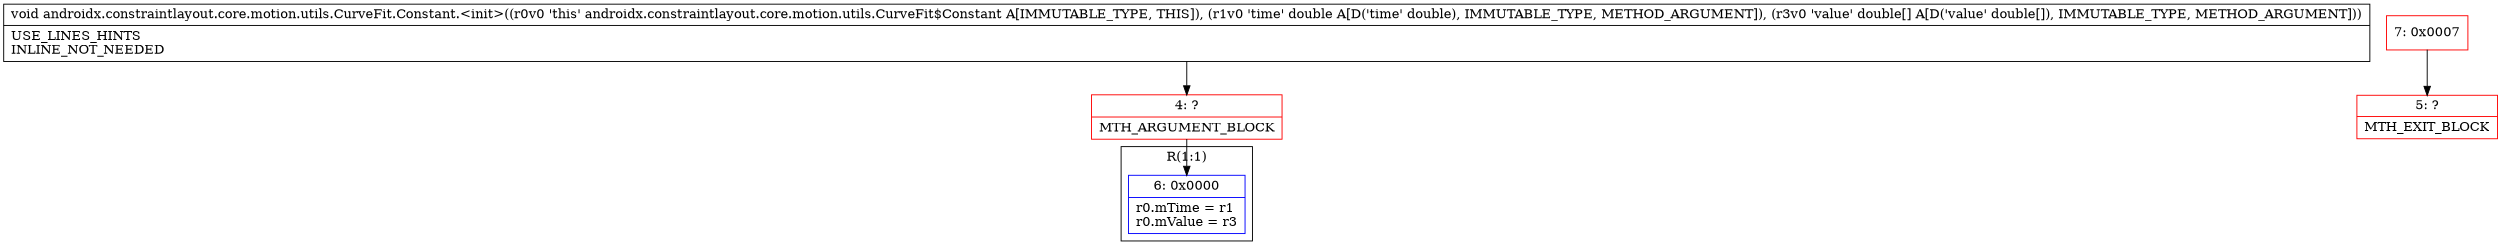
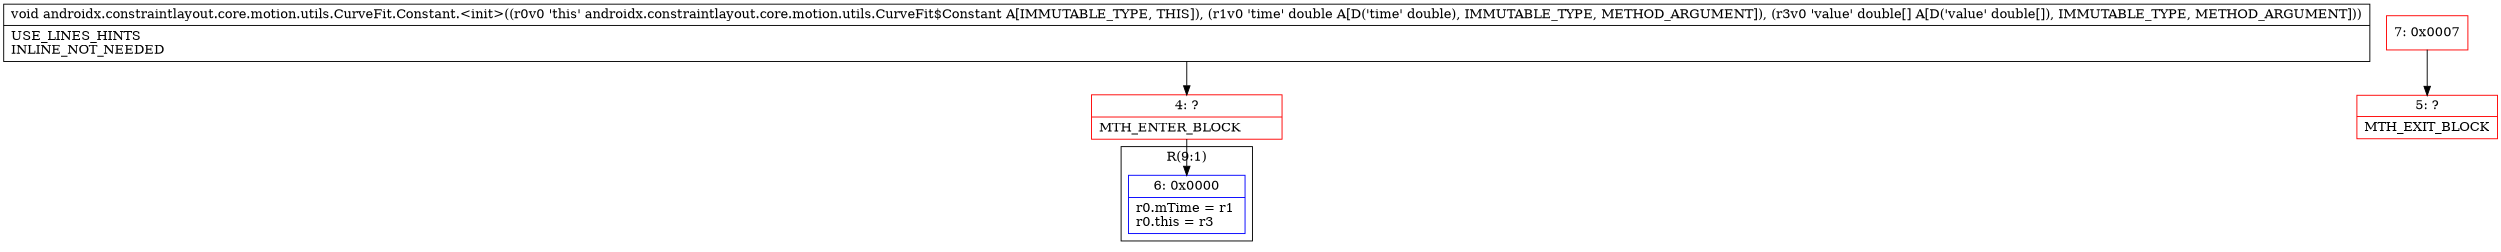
node "4: ?": text "MTH_ARGUMENT_BLOCK" -> "MTH_ENTER_BLOCK"
cluster "R(1:1)": label "R(1:1)" -> "R(9:1)"
node "6: 0x0000": text "r0.mValue = r3" -> "r0.this = r3"
